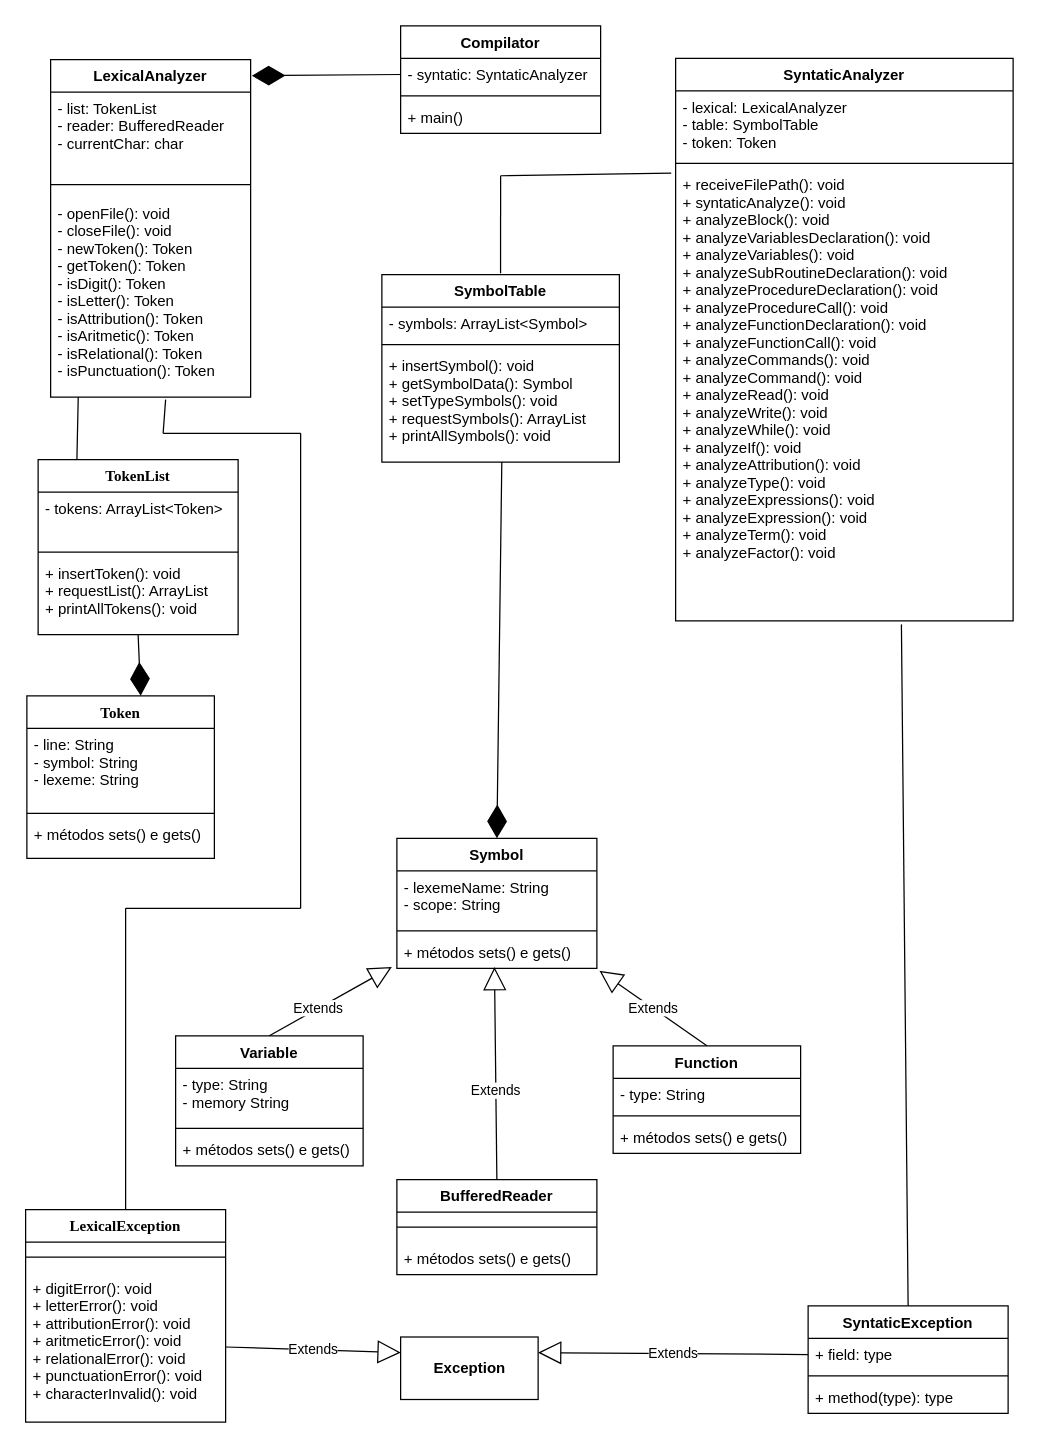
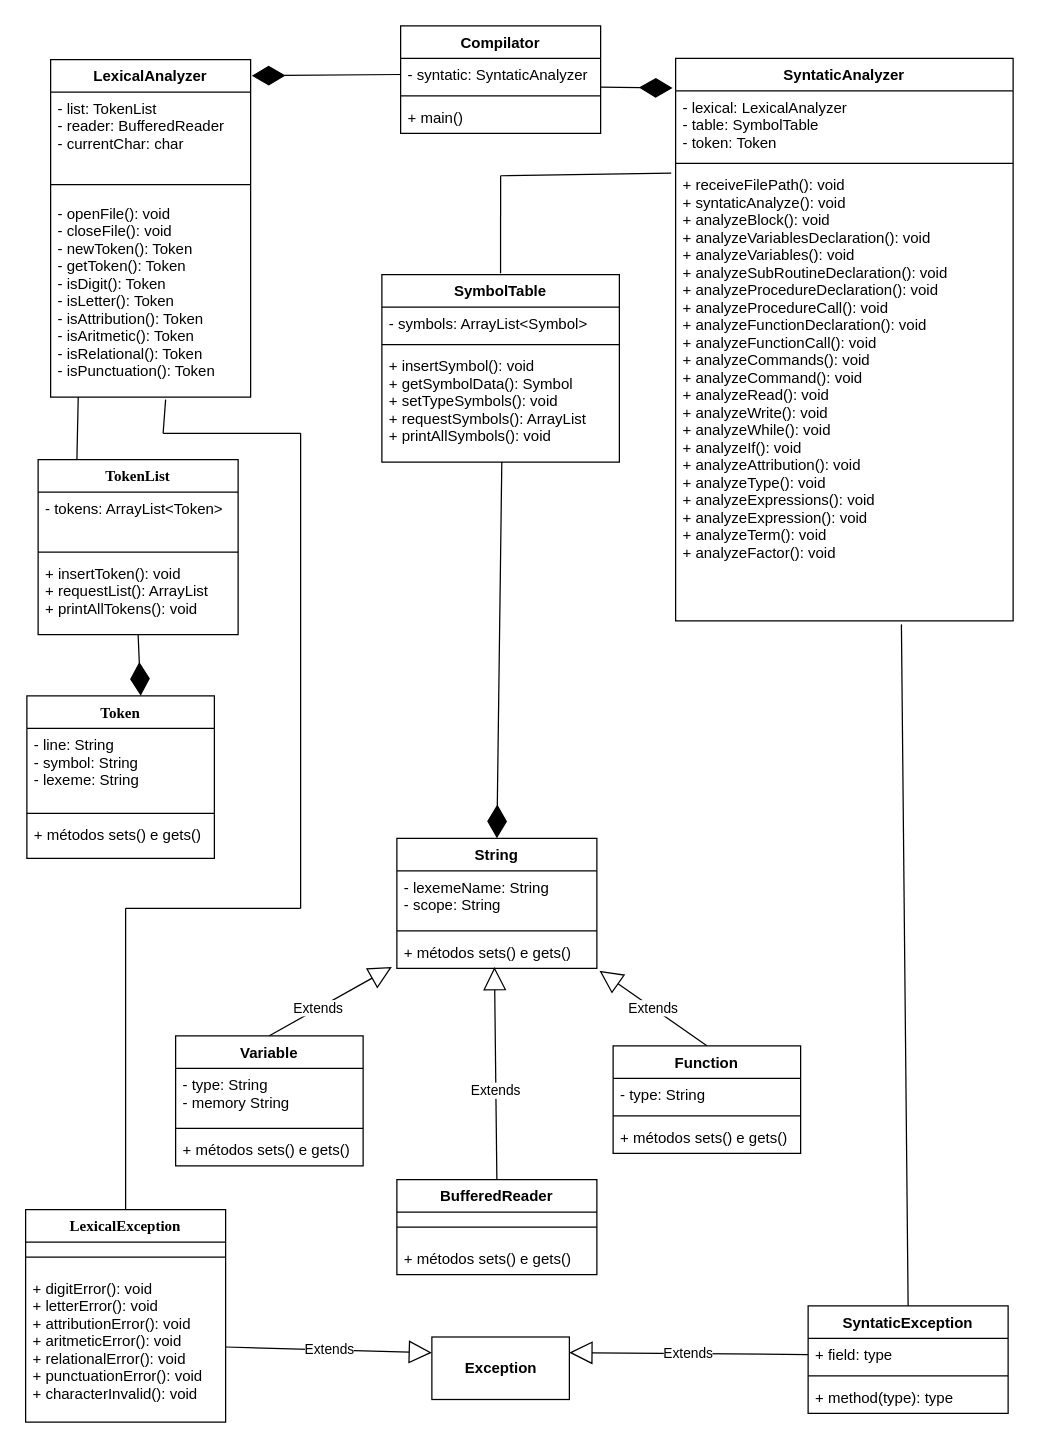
edge "- syntatic: SyntaticAnalyzer" -> "SyntaticAnalyzer": added
node "Symbol": label "Symbol" -> "String"
node "Exception": moved (469, 1368) -> (501, 1368)
